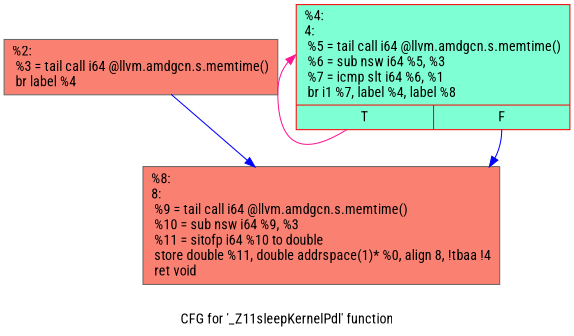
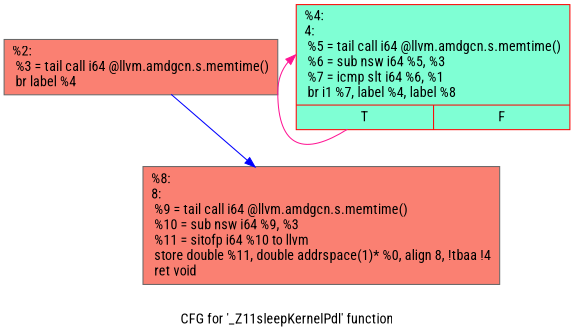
edge "%4:" -> "%8:": removed
node "%8:": text "%11 = sitofp i64 %10 to double" -> "%11 = sitofp i64 %10 to llvm"
